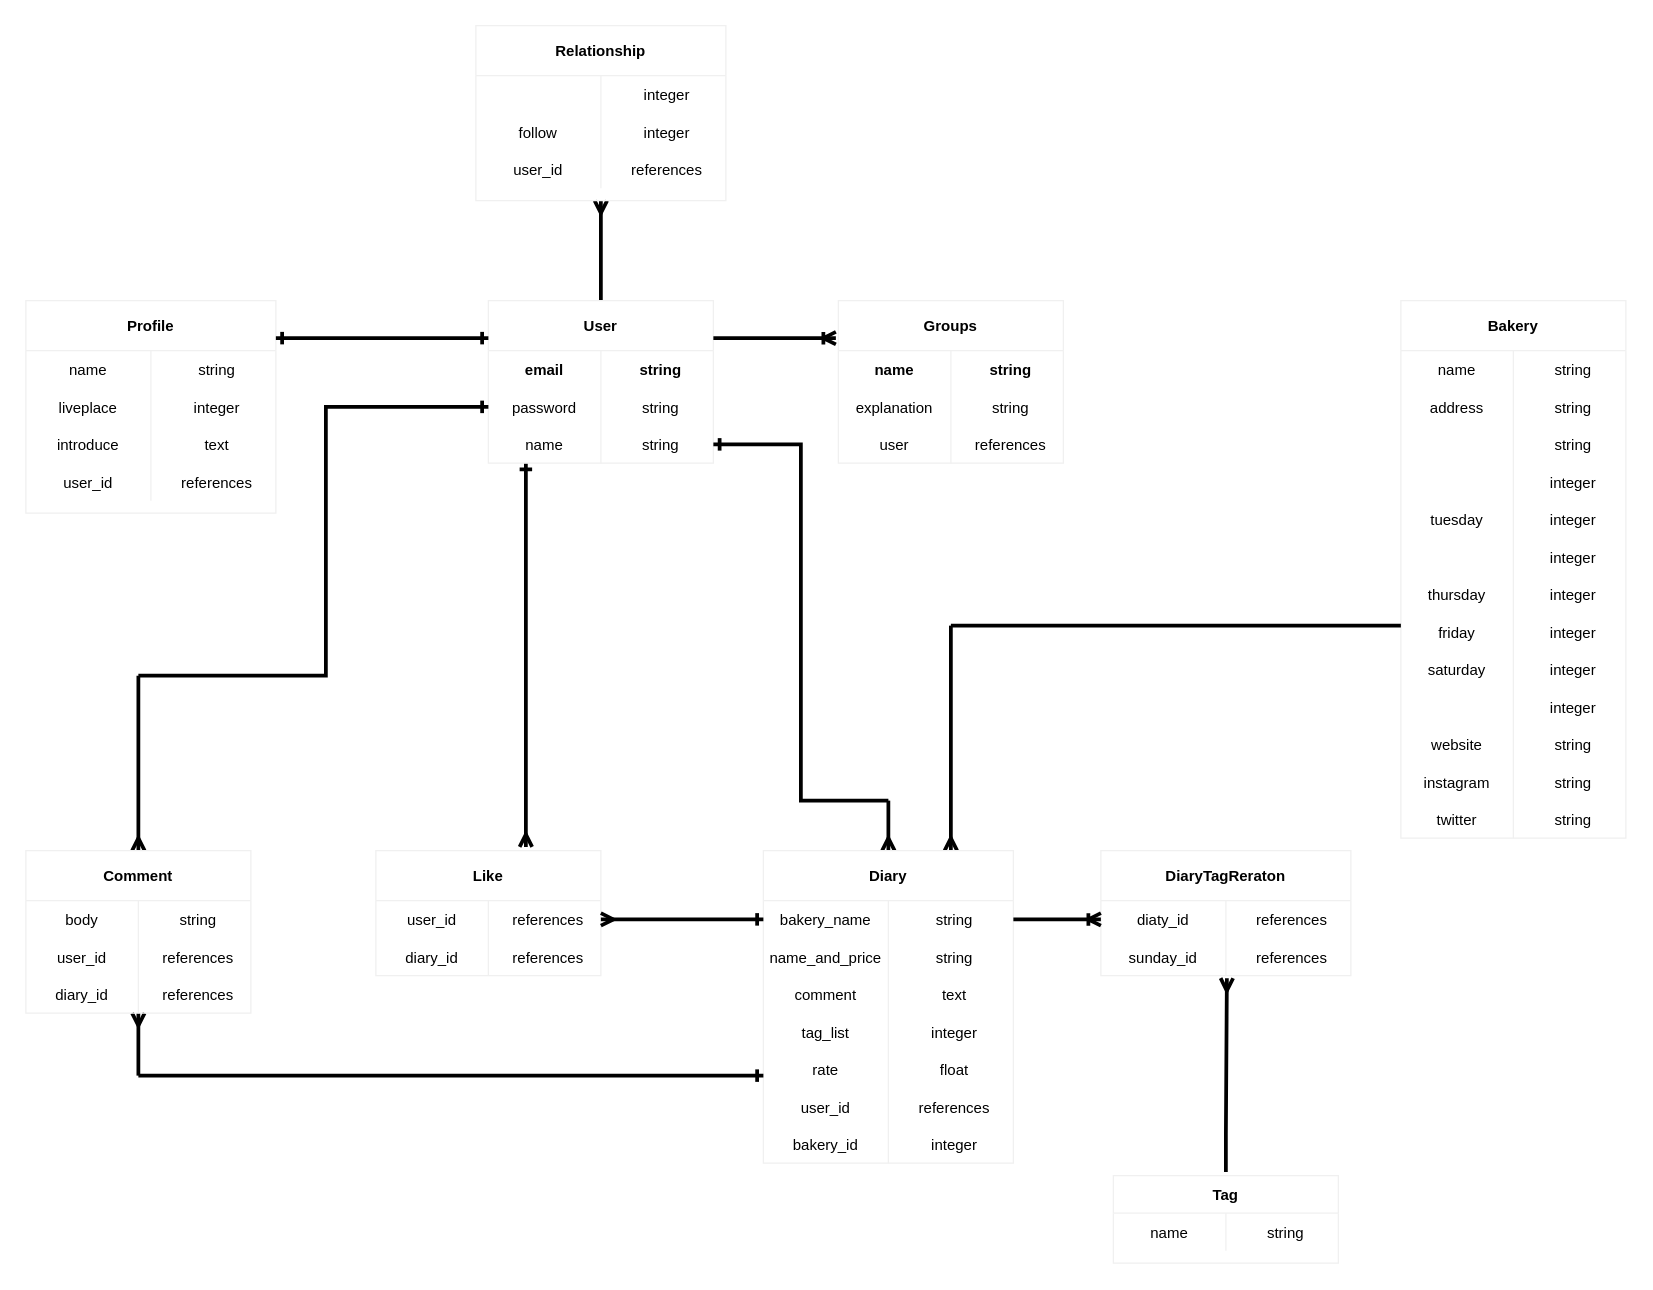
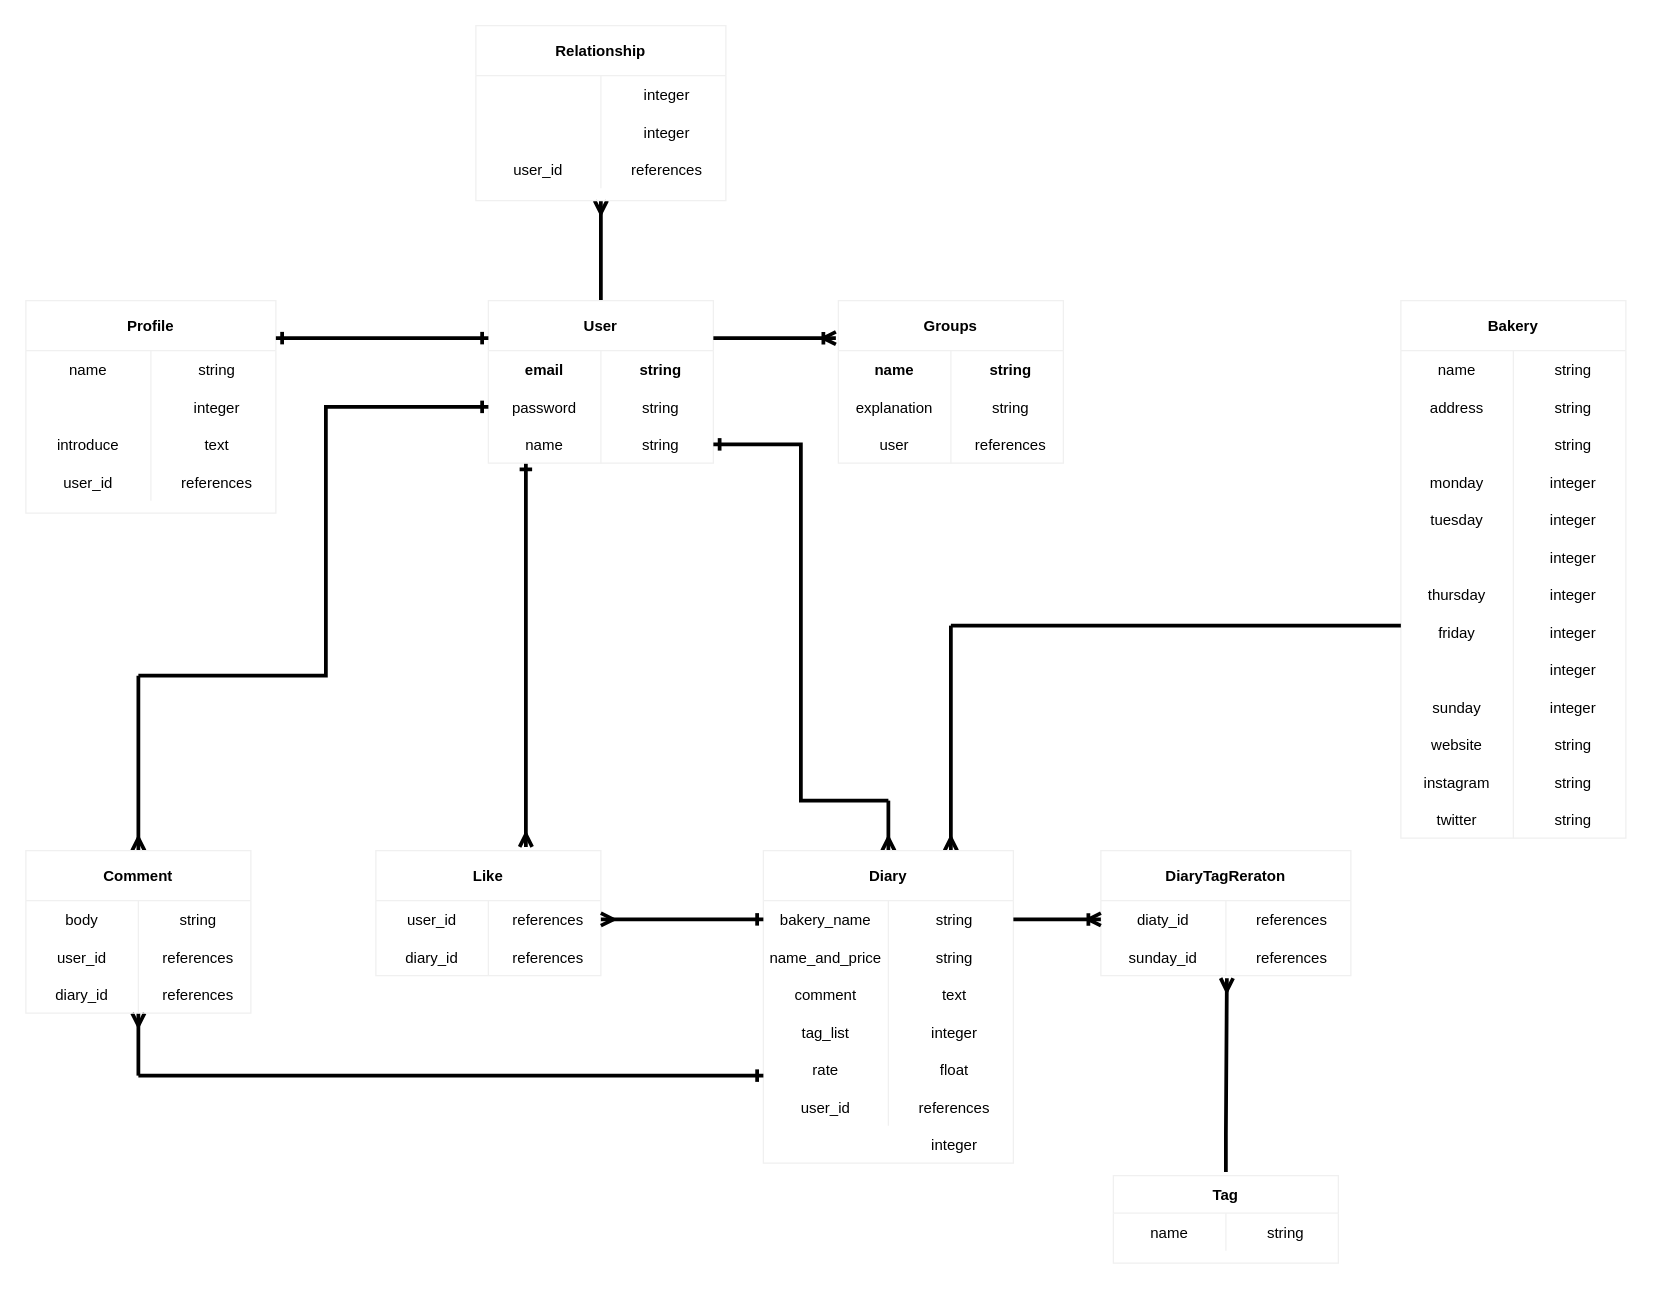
node "follow": removed
node "liveplace": removed
node "monday": added
node "saturday": removed
node "sunday": added
node "bakery_id": removed
